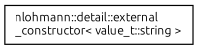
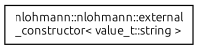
node "nlohmann::detail::external _constructor< value_t::string >": label "nlohmann::detail::external _constructor< value_t::string >" -> "nlohmann::nlohmann::external _constructor< value_t::string >"
